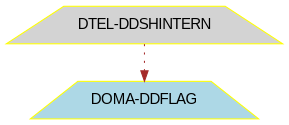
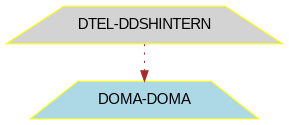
node "DOMA-DDFLAG": label "DOMA-DDFLAG" -> "DOMA-DOMA"
